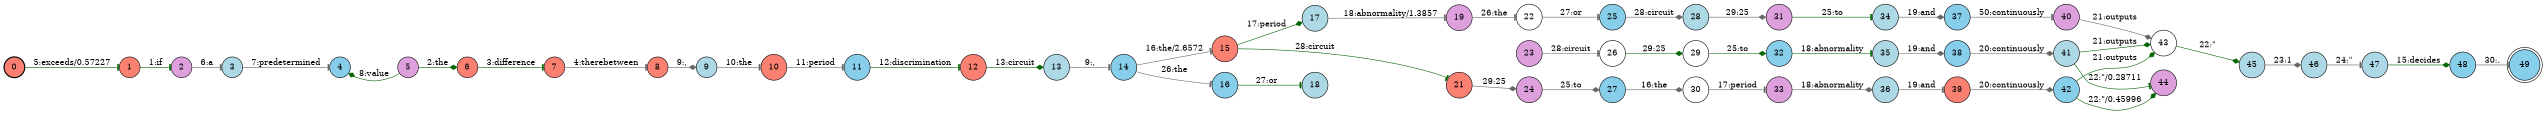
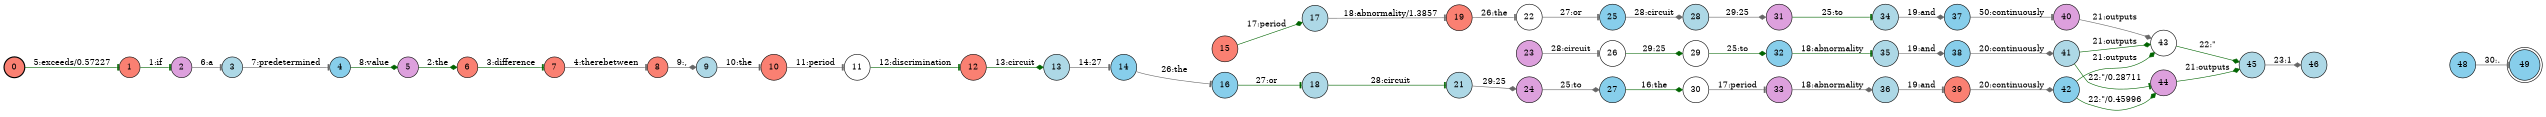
node "19": fillcolor plum -> salmon
edge "15" -> "21": now "18" -> "21"
edge "14" -> "15": removed, label "16:the/2.6572"
edge "13" -> "14": label "9:," -> "14:27"
node "47": removed
node "11": fillcolor skyblue -> white
edge "44" -> "45": added, label "21:outputs"
edge "5" -> "4": reversed
node "21": fillcolor salmon -> lightblue
edge "27" -> "30": color gray40 -> darkgreen
